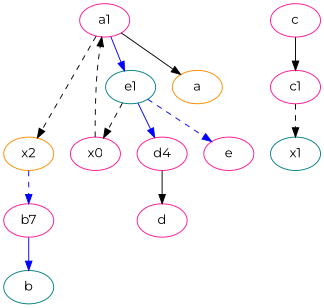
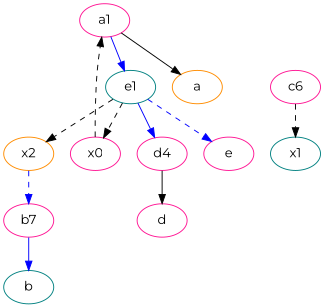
node "c": removed
edge "a1" -> "x2": now "e1" -> "x2"
node "c1": label "c1" -> "c6"
